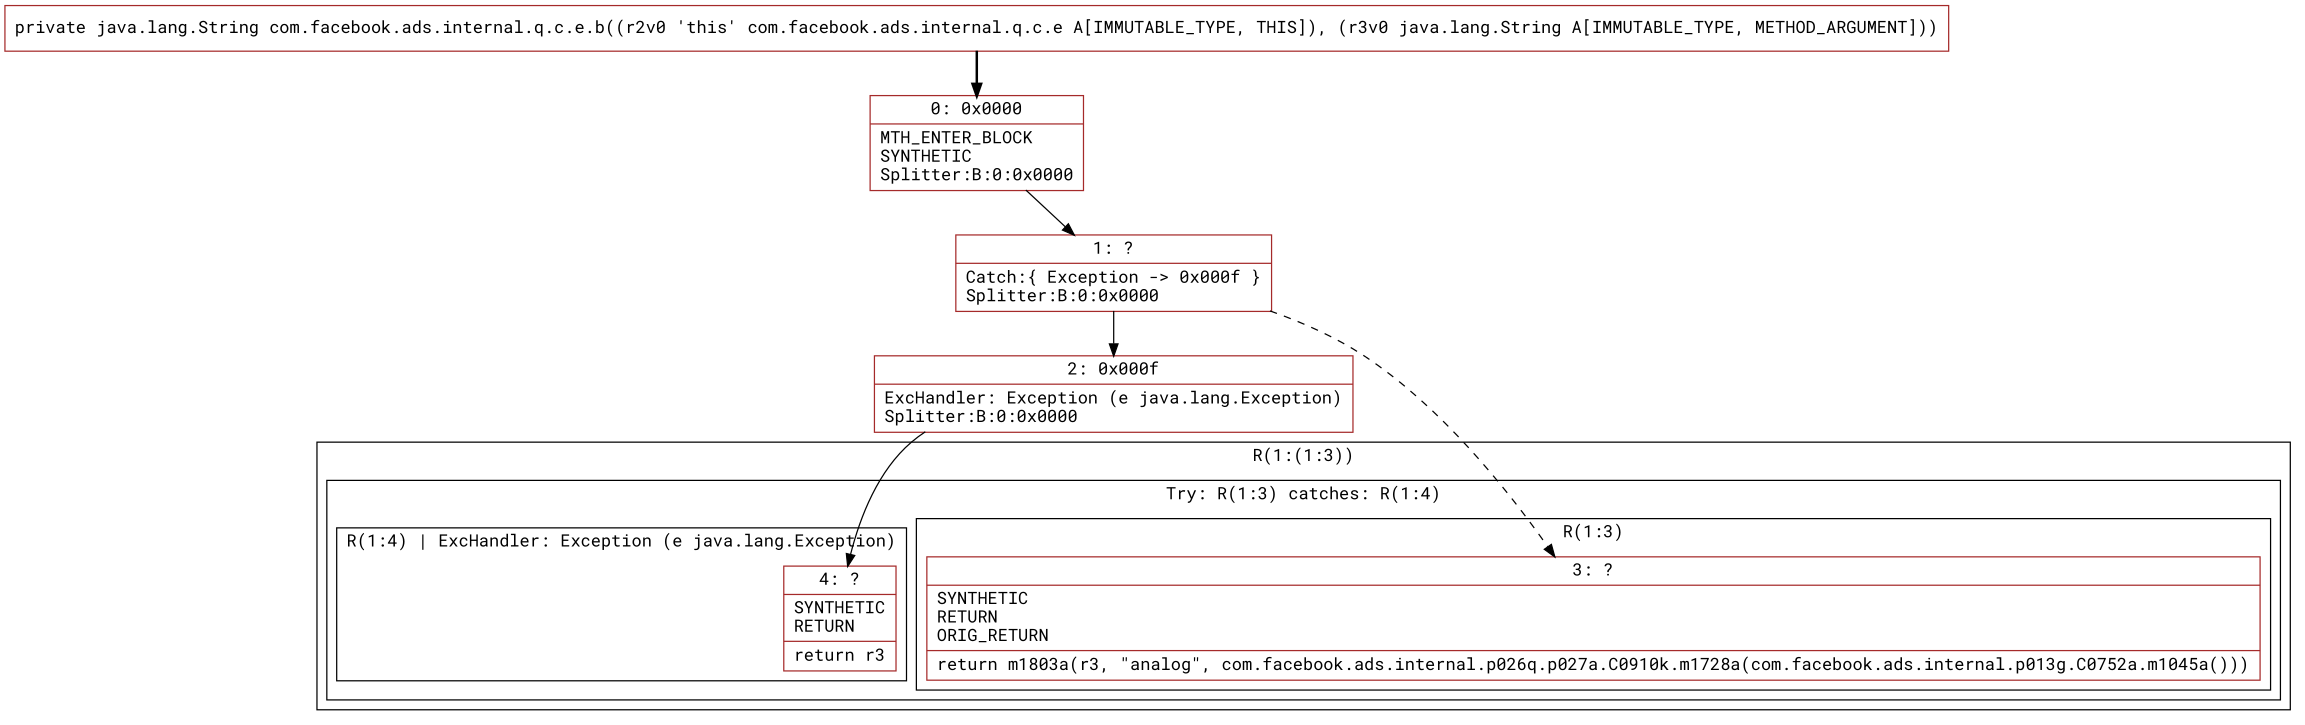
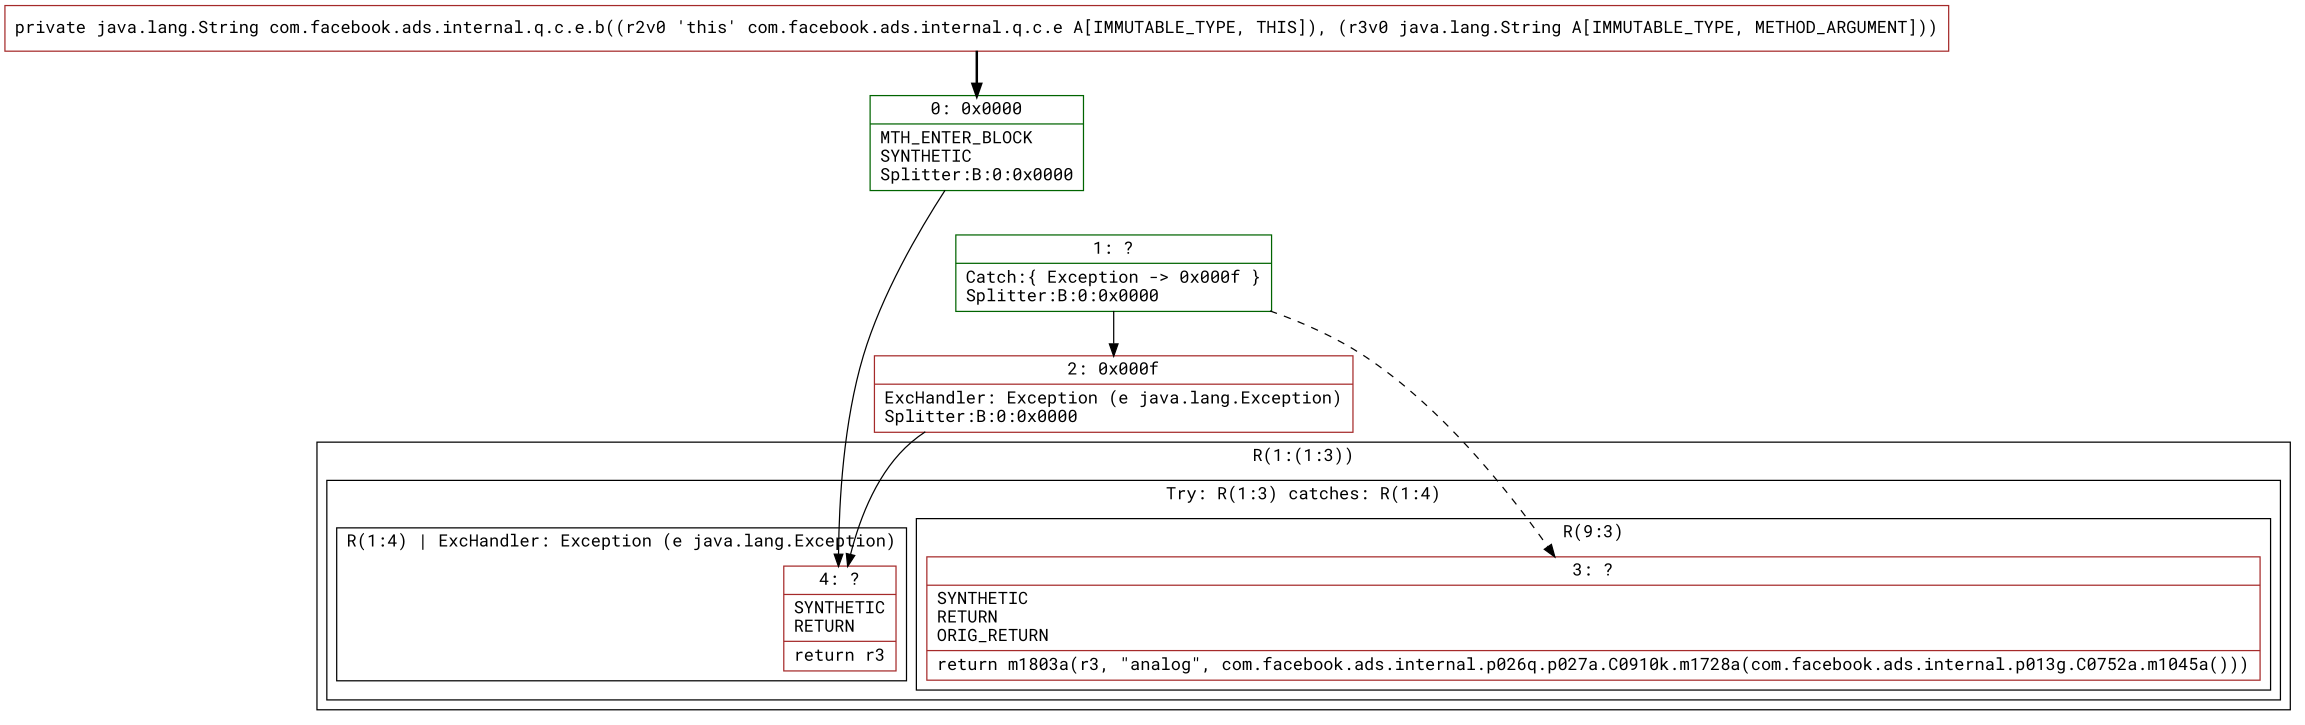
node "0: 0x0000": color brown -> darkgreen
edge "0: 0x0000" -> "1: ?": now "0: 0x0000" -> "4: ?"
node "1: ?": color brown -> darkgreen
cluster "R(1:3)": label "R(1:3)" -> "R(9:3)"
